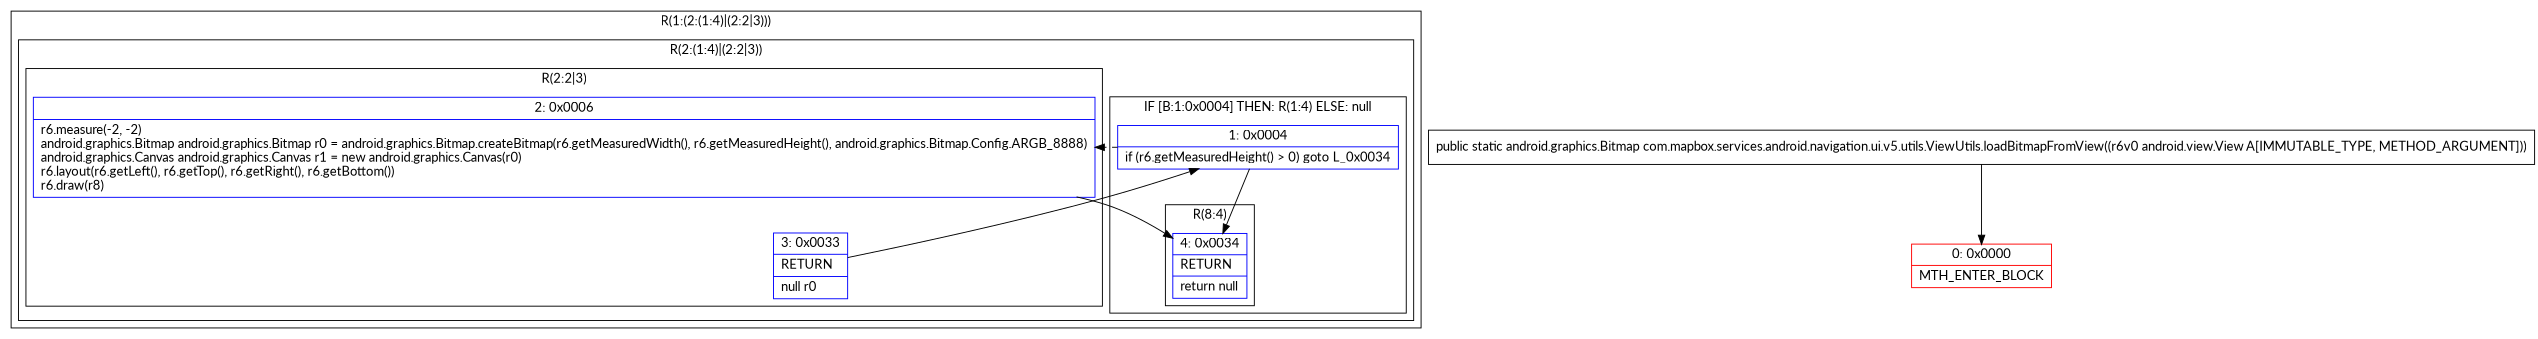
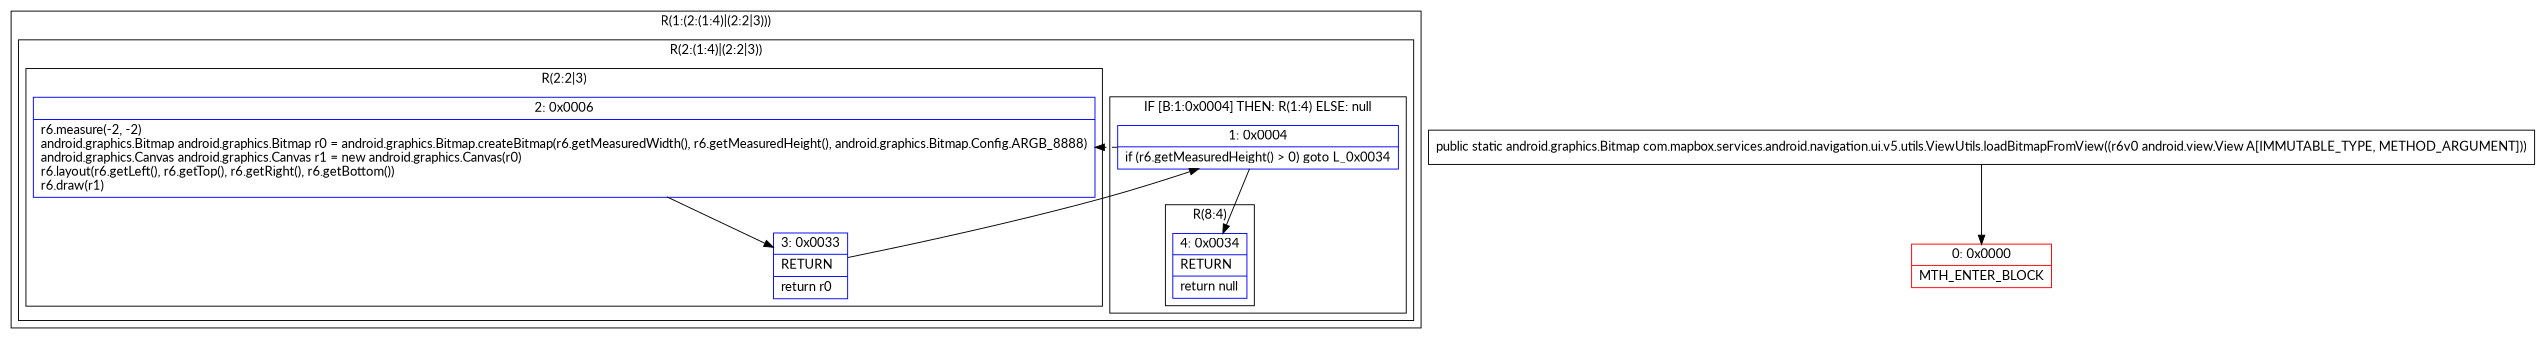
node "2: 0x0006": text "r6.draw(r8)" -> "r6.draw(r1)"
edge "2: 0x0006" -> "4: 0x0034": now "2: 0x0006" -> "3: 0x0033"
node "3: 0x0033": text "null r0" -> "return r0"
